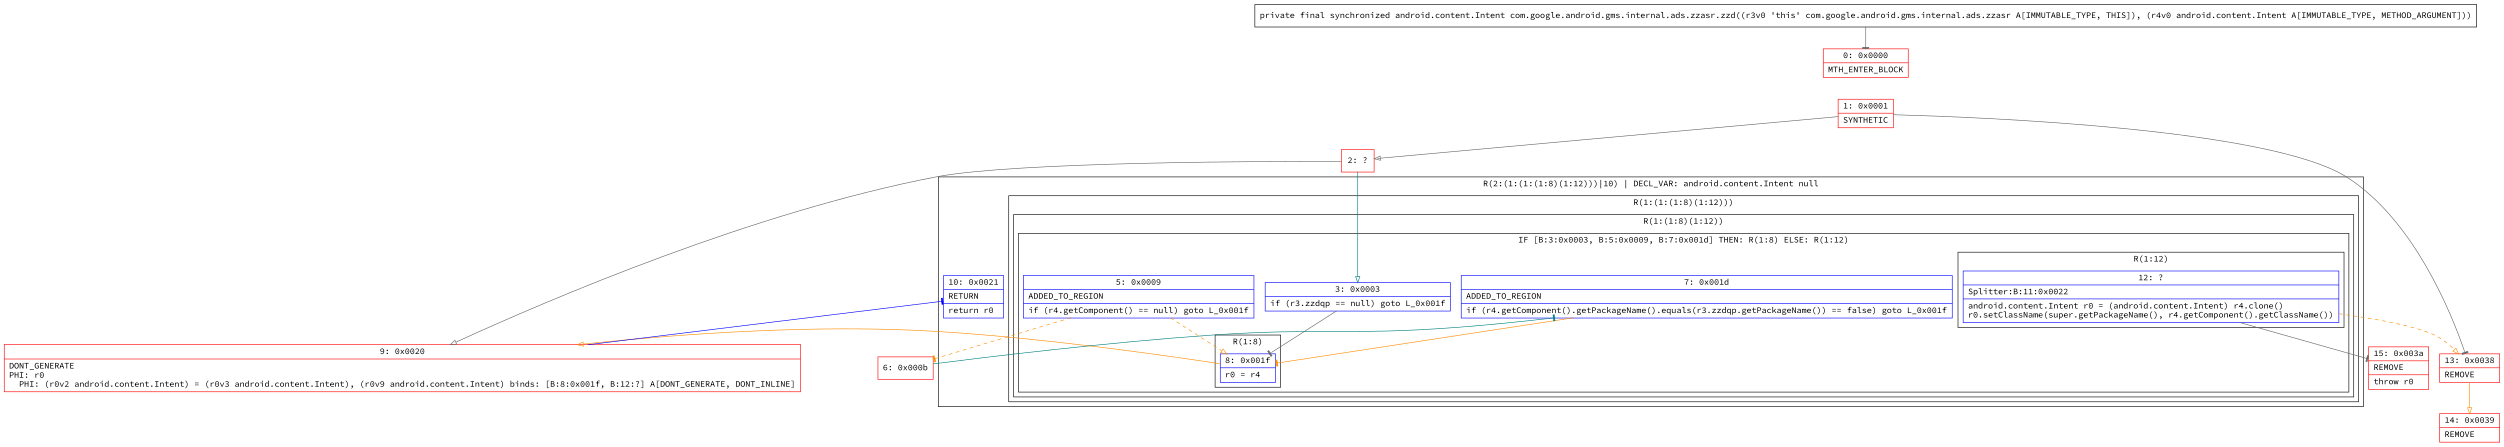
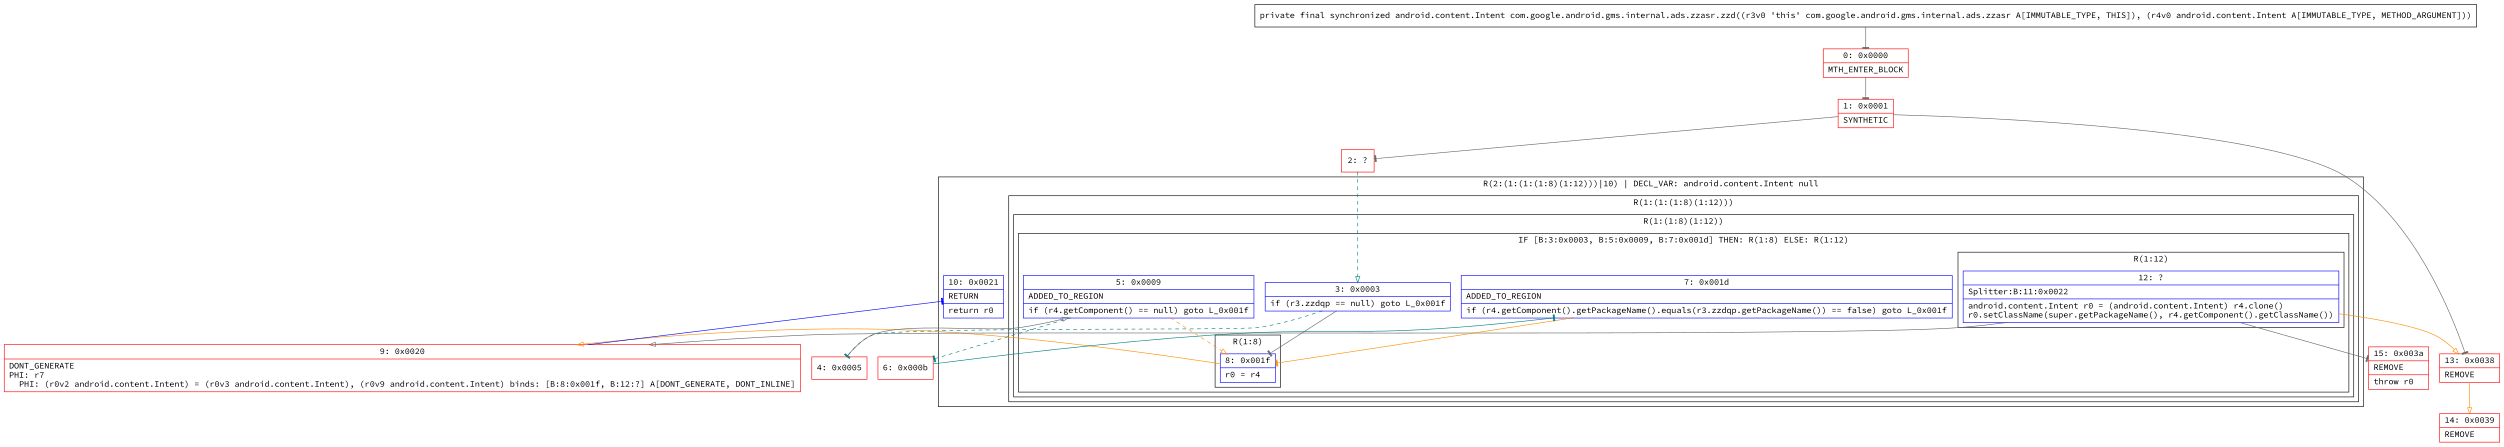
edge "0: 0x0000" -> "1: 0x0001": added
edge "1: 0x0001" -> "2: ?": arrowhead onormal -> tee
edge "2: ?" -> "9: 0x0020": now "12: ?" -> "9: 0x0020"
edge "2: ?" -> "3: 0x0003": style solid -> dashed
edge "12: ?" -> "13: 0x0038": style dashed -> solid
edge "5: 0x0009" -> "6: 0x000b": color darkorange -> teal
node "4: 0x0005": added
node "9: 0x0020": text "PHI: r0" -> "PHI: r7"
